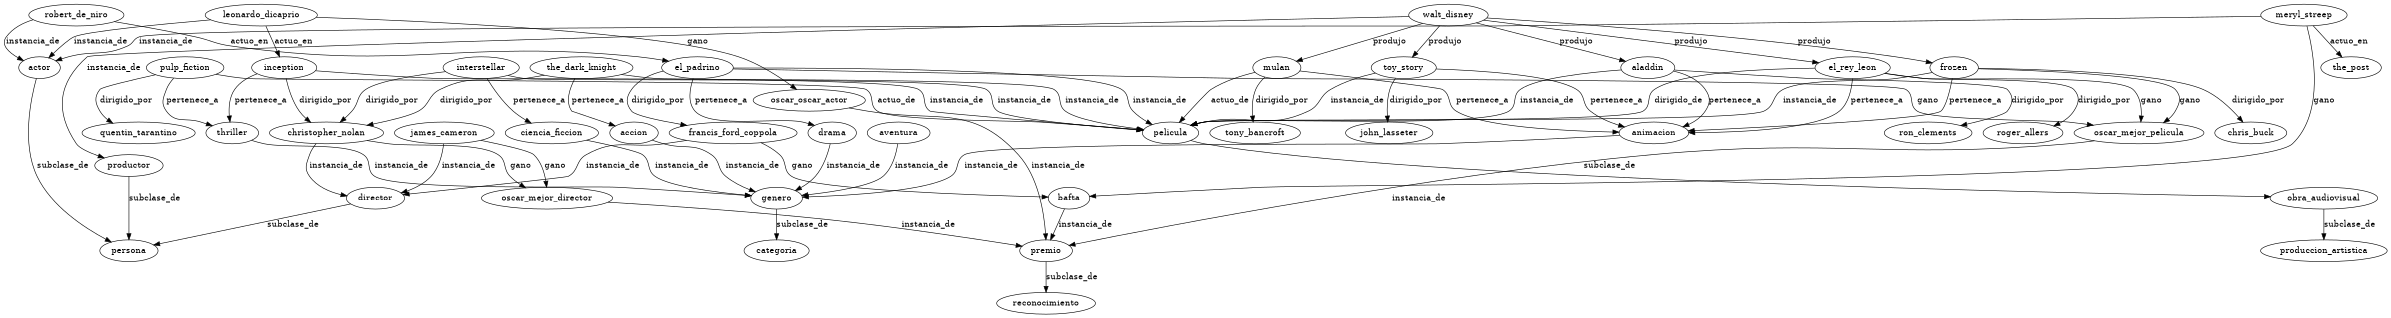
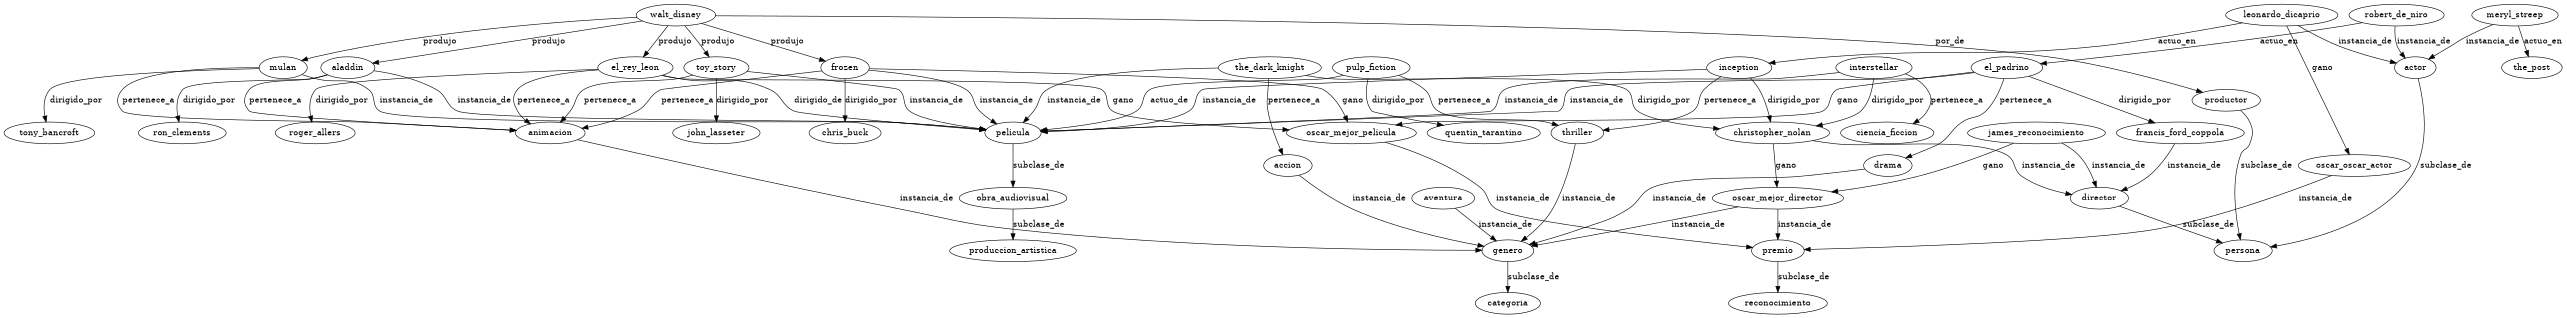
edge "walt_disney" -> "productor": label "instancia_de" -> "por_de"
edge "mulan" -> "pelicula": label "actuo_de" -> "instancia_de"
node "james_cameron": label "james_cameron" -> "james_reconocimiento"
edge "ciencia_ficcion" -> "genero": now "oscar_mejor_director" -> "genero"
node "bafta": removed
